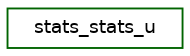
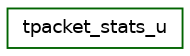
node "stats_stats_u": label "stats_stats_u" -> "tpacket_stats_u"
